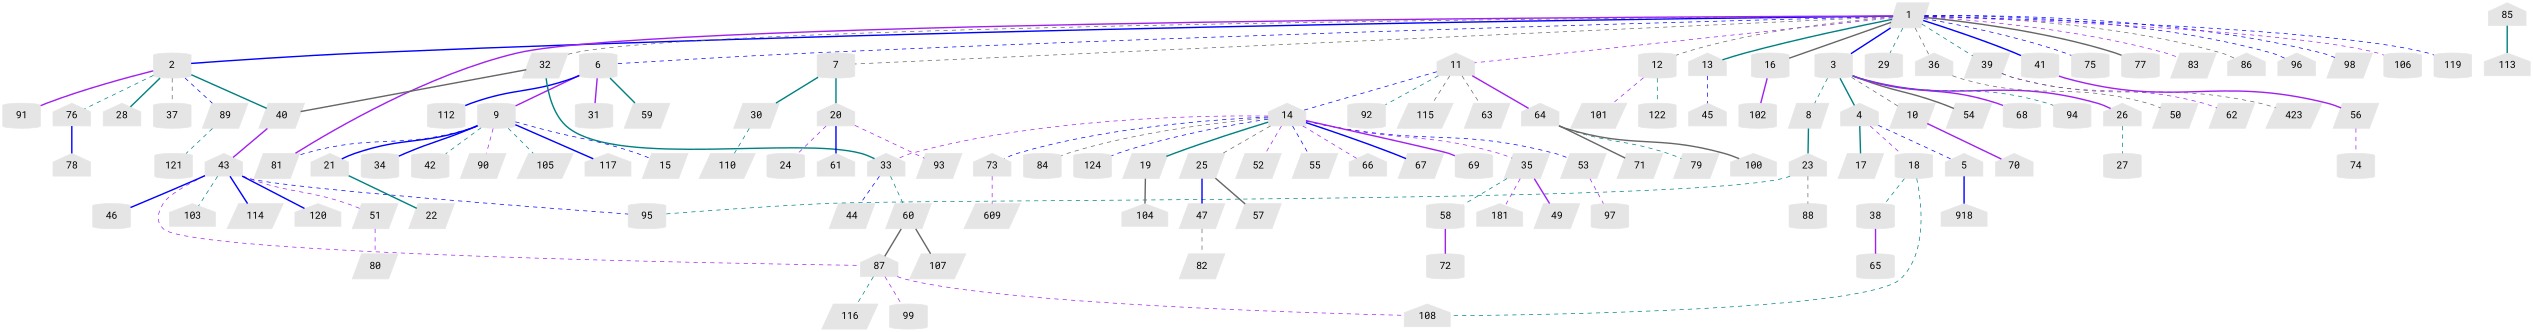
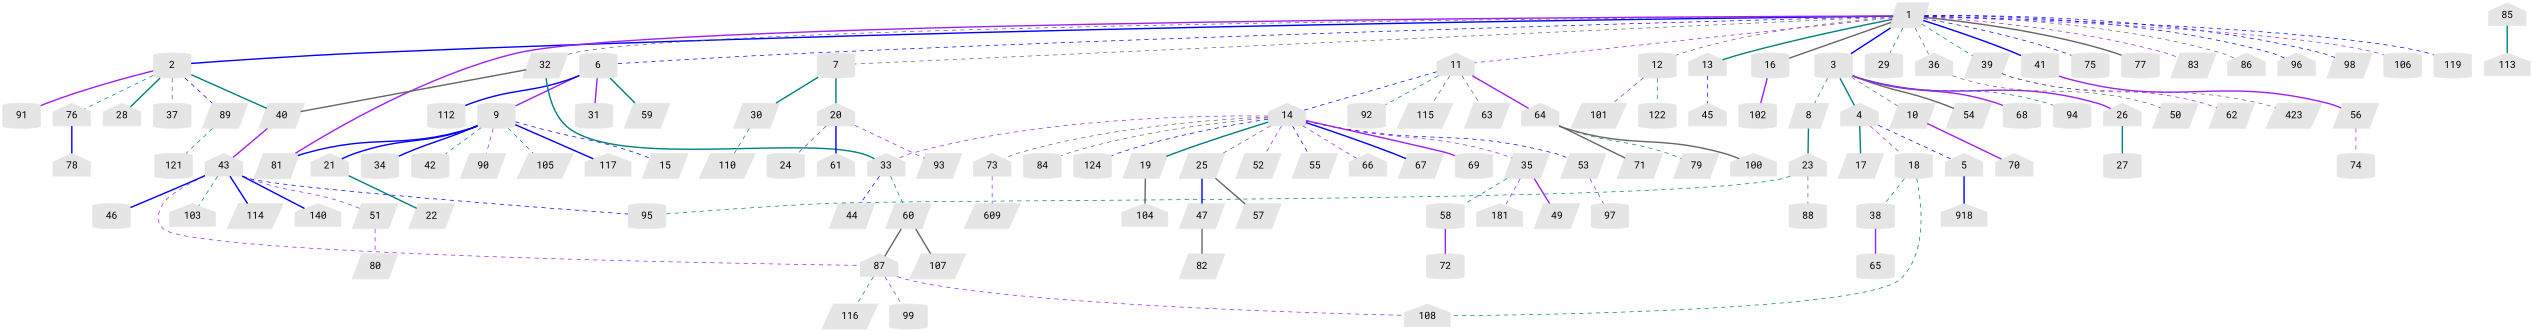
edge "14" -- "73": color blue -> gray40
edge "26" -- "27": style dashed -> bold
edge "9" -- "81": style dashed -> bold
node "120": label "120" -> "140"
edge "47" -- "82": style dashed -> bold
